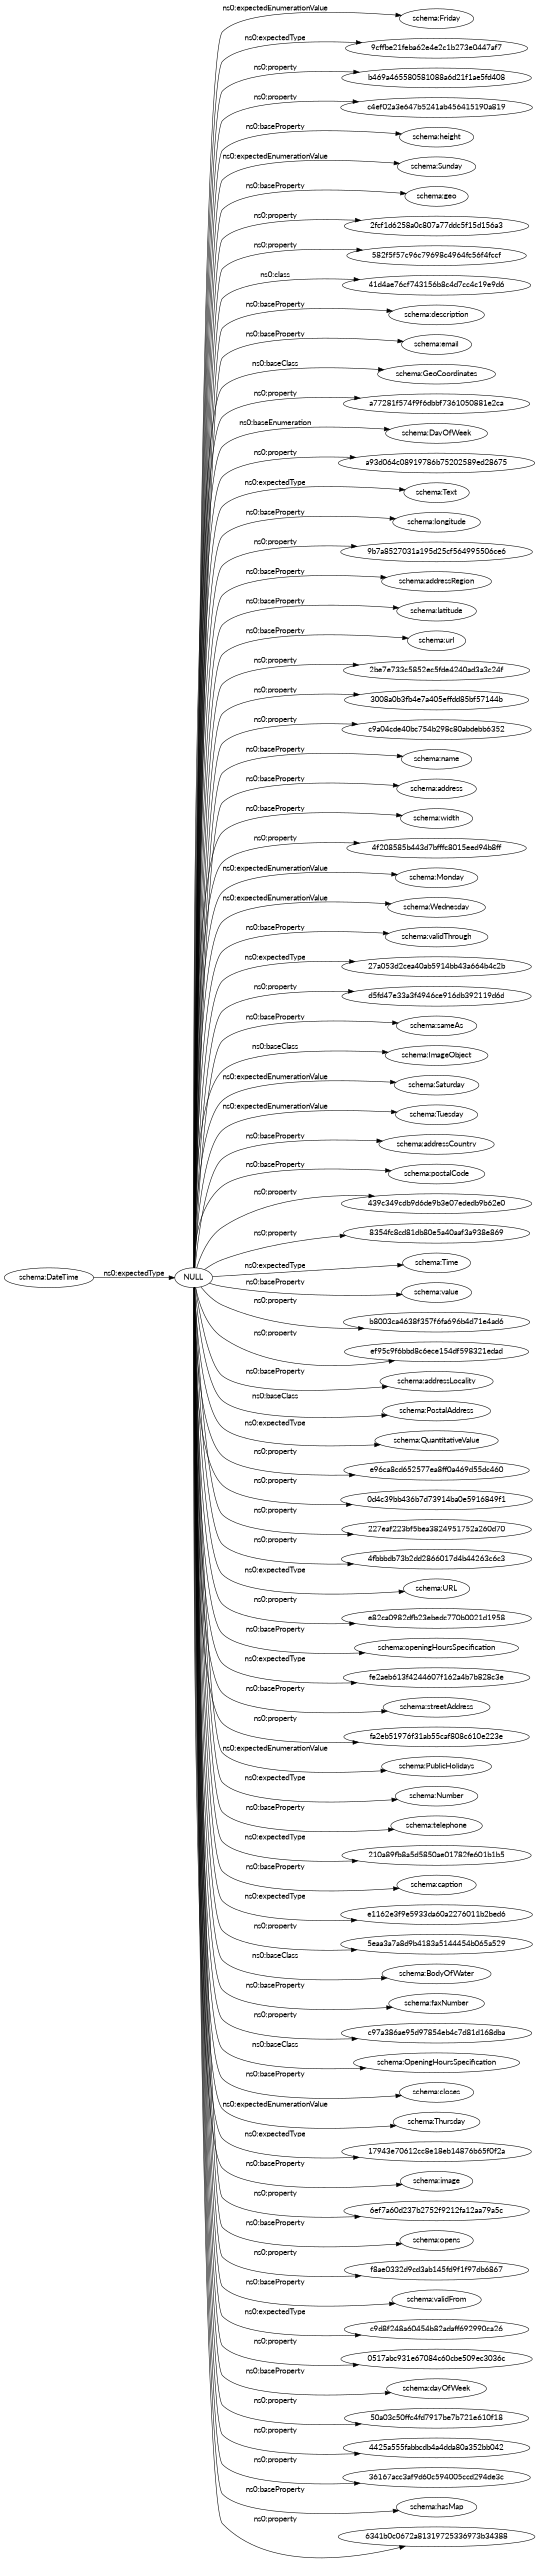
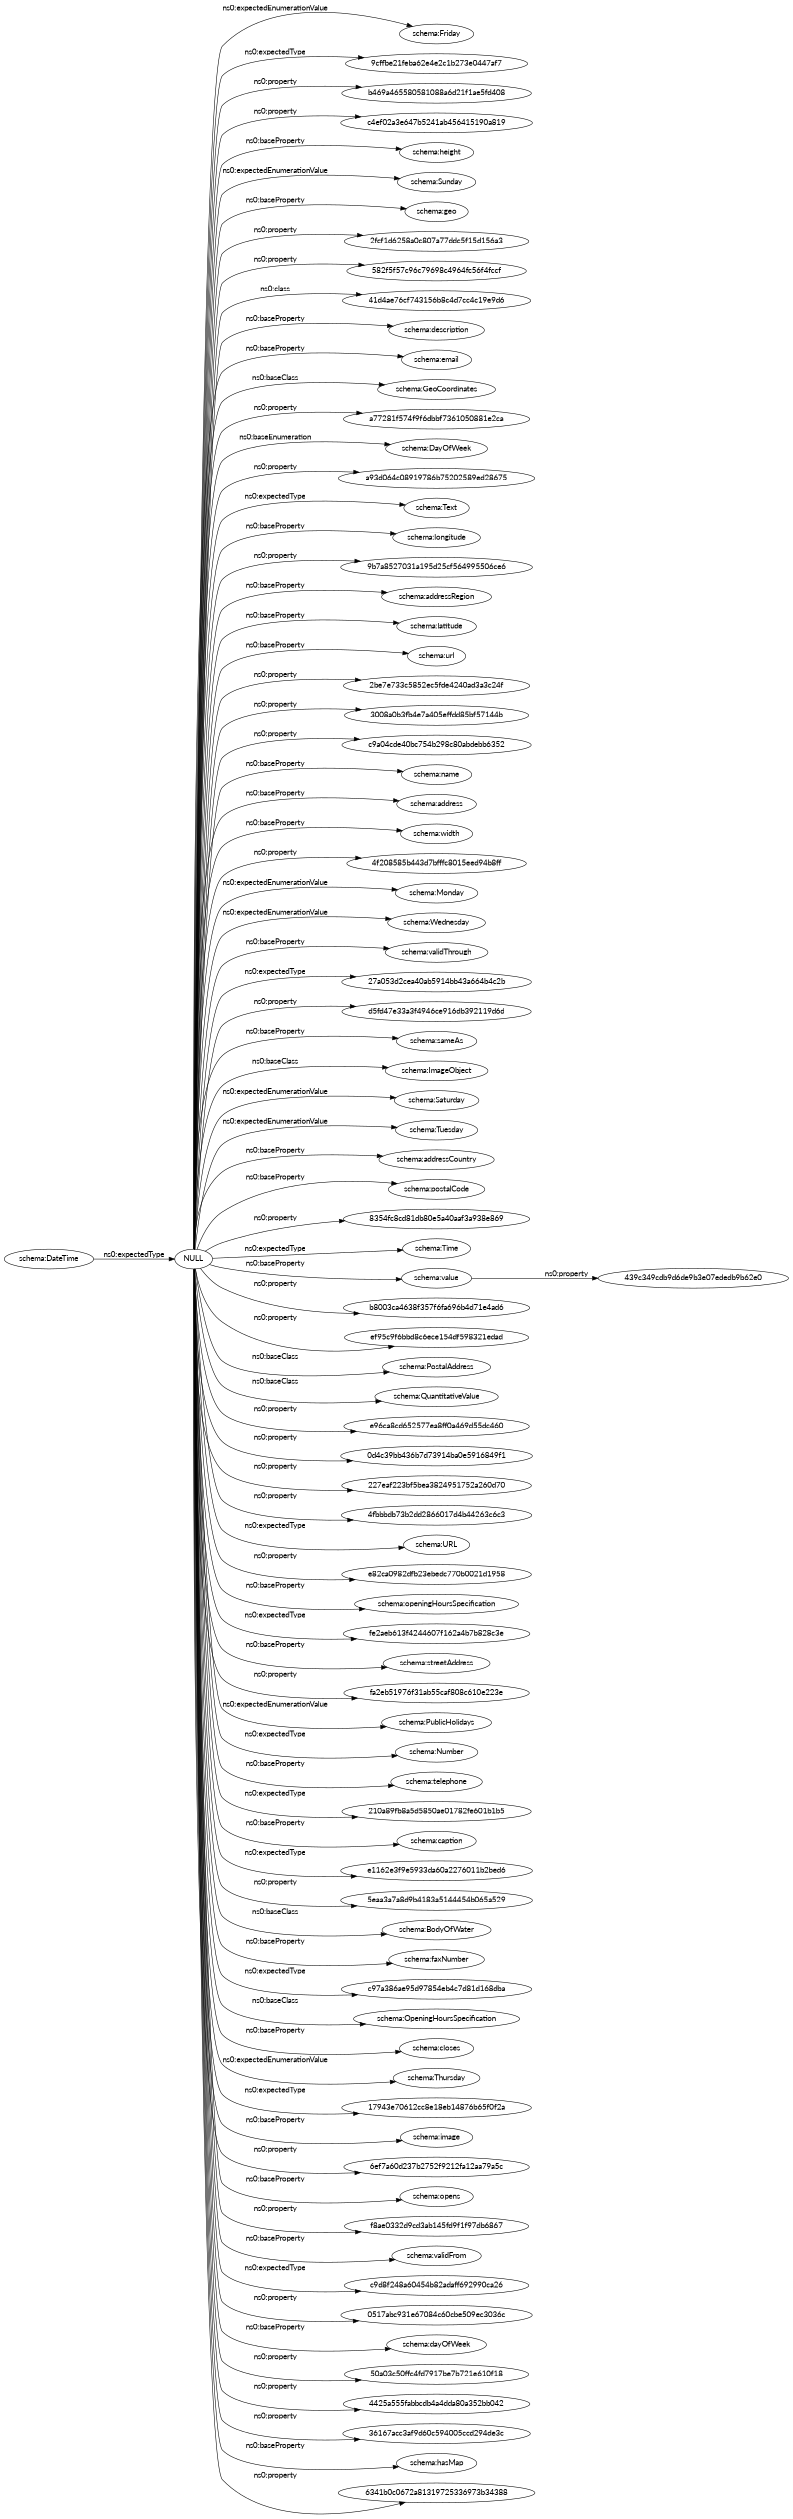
edge "NULL" -> "439c349cdb9d6de9b3e07ededb9b62e0": now "schema:value" -> "439c349cdb9d6de9b3e07ededb9b62e0"
node "schema:addressLocality": removed
edge "NULL" -> "schema:QuantitativeValue": label "ns0:expectedType" -> "ns0:baseClass"
edge "NULL" -> "c97a386ae95d97854eb4c7d81d168dba": label "ns0:property" -> "ns0:expectedType"
